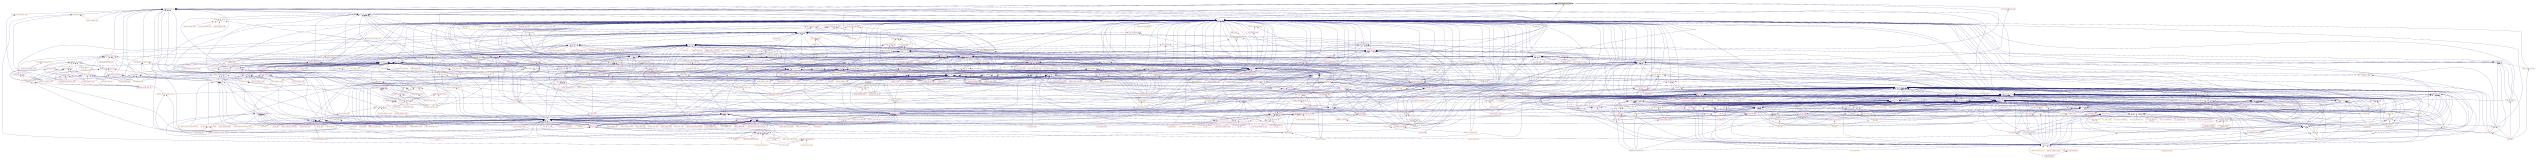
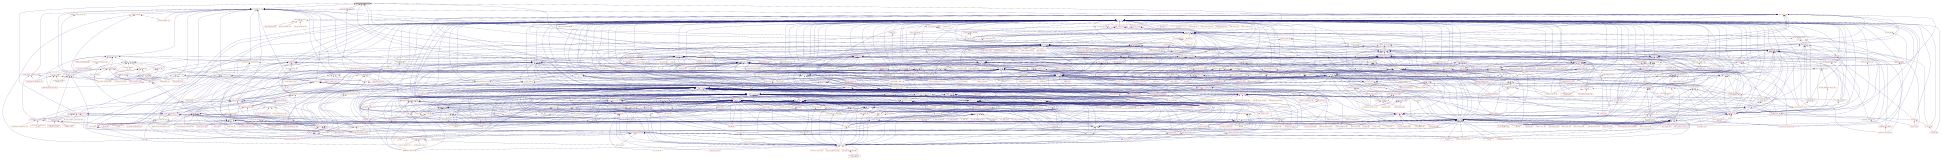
node "partitioned_vector _view.cpp": removed
